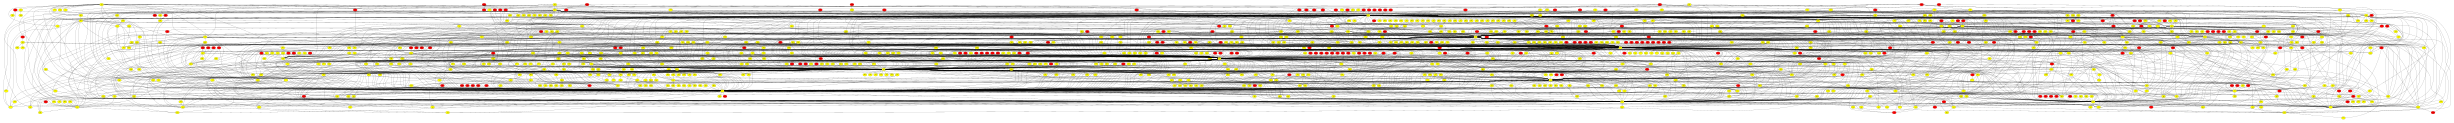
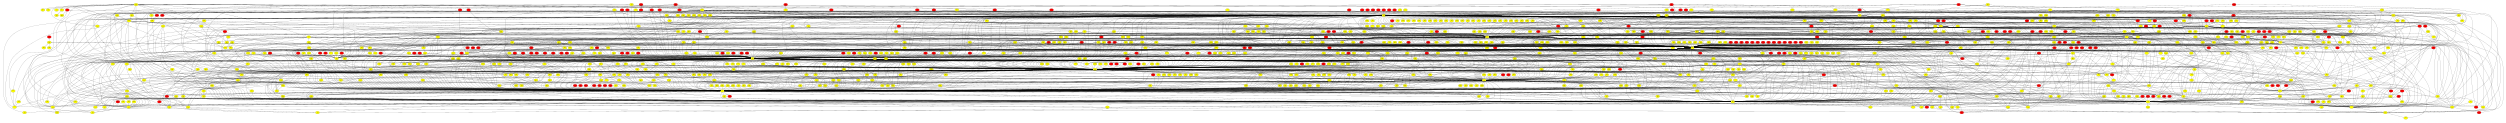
node "292": added
node "312": removed
node "386": removed
node "342": added
node "722": added
node "832": added
